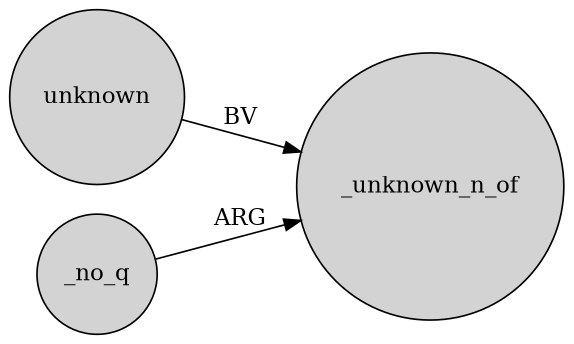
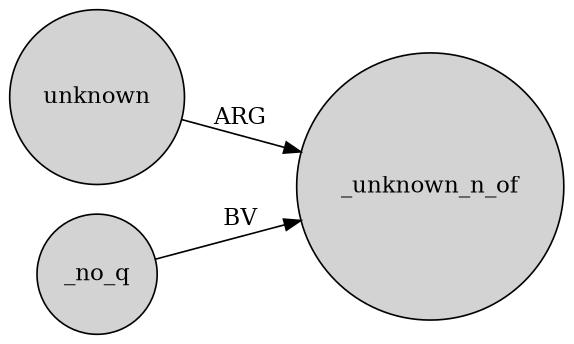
edge "unknown" -> "_unknown_n_of": label "BV" -> "ARG"
edge "_no_q" -> "_unknown_n_of": label "ARG" -> "BV"
